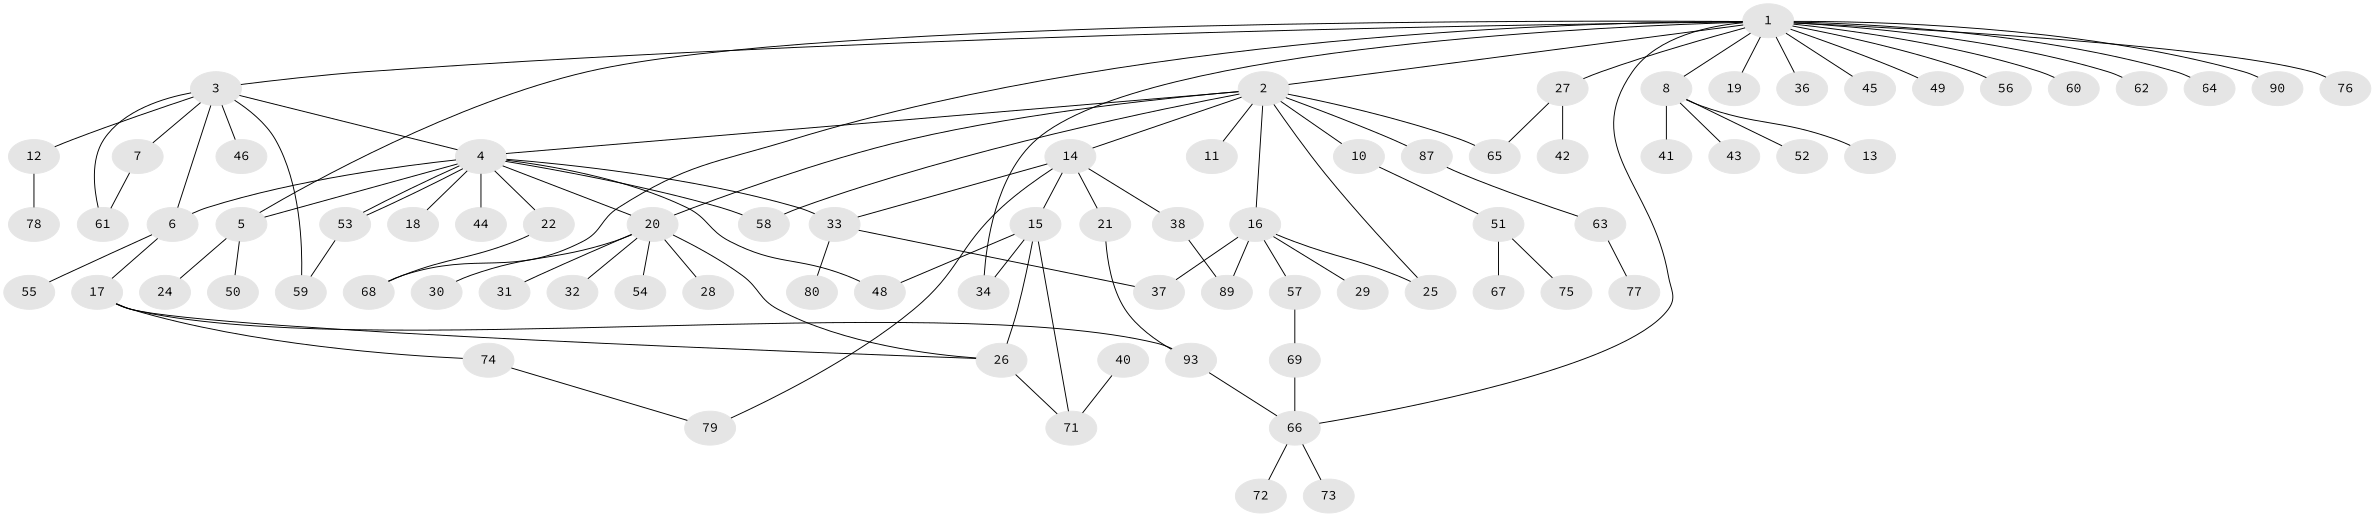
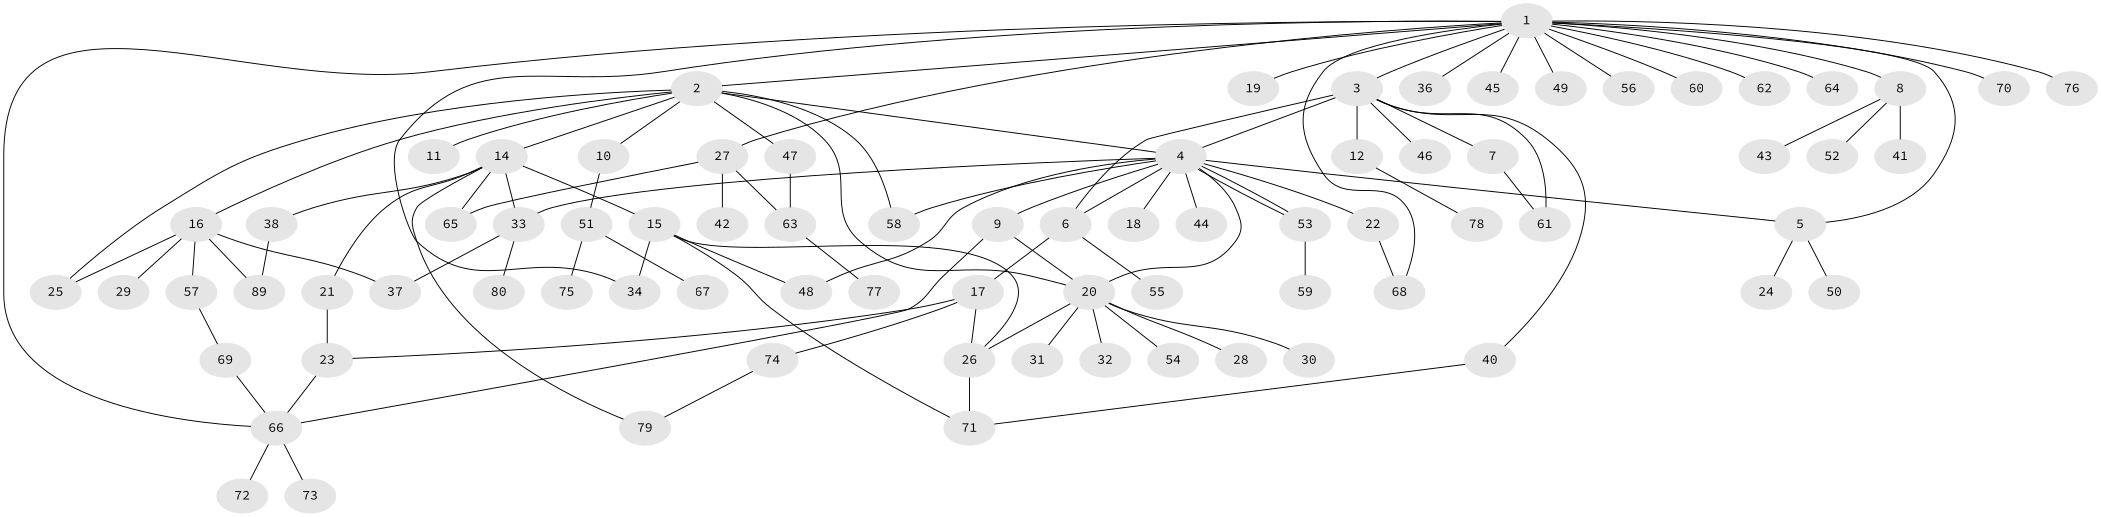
node "90": label "90" -> "70"
edge "2" -- "65": now "14" -- "65"
node "87": label "87" -> "47"
node "13": removed
edge "3" -- "59": now "3" -- "40"
edge "27" -- "63": added
node "9": added
node "93": label "93" -> "23"
